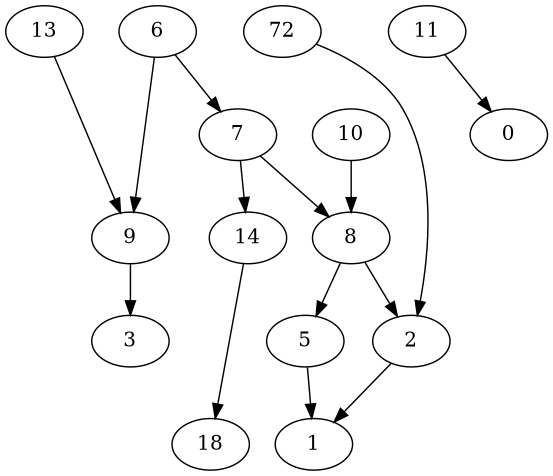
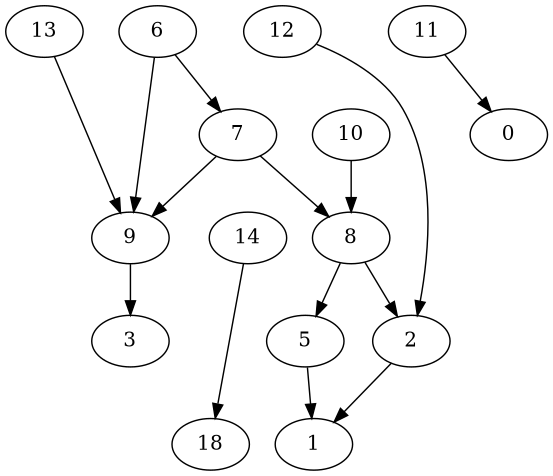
node "72": label "72" -> "12"
edge "7" -> "14": now "7" -> "9"
